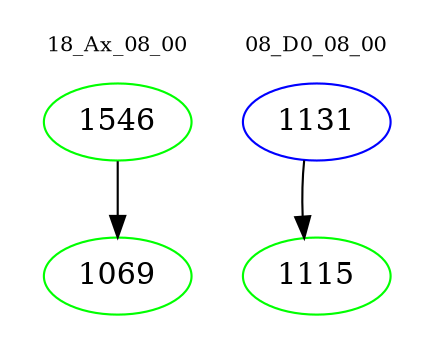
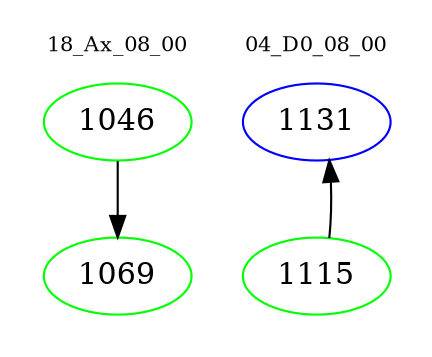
cluster "08_D0_08_00": label "08_D0_08_00" -> "04_D0_08_00"
node "1546": label "1546" -> "1046"
edge "1131" -> "1115": reversed
